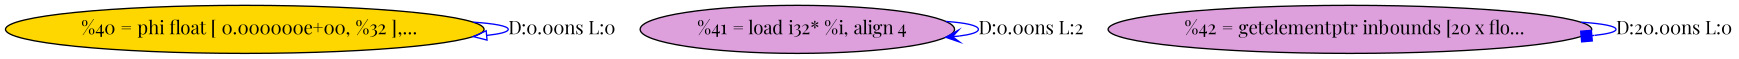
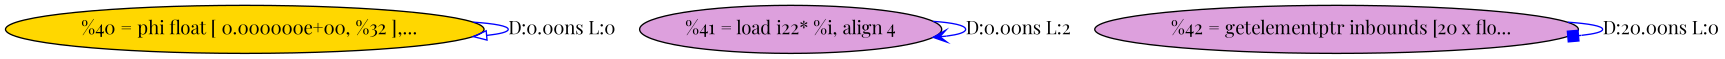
node "%41 = load i32* %i, align 4": label "%41 = load i32* %i, align 4" -> "%41 = load i22* %i, align 4"
